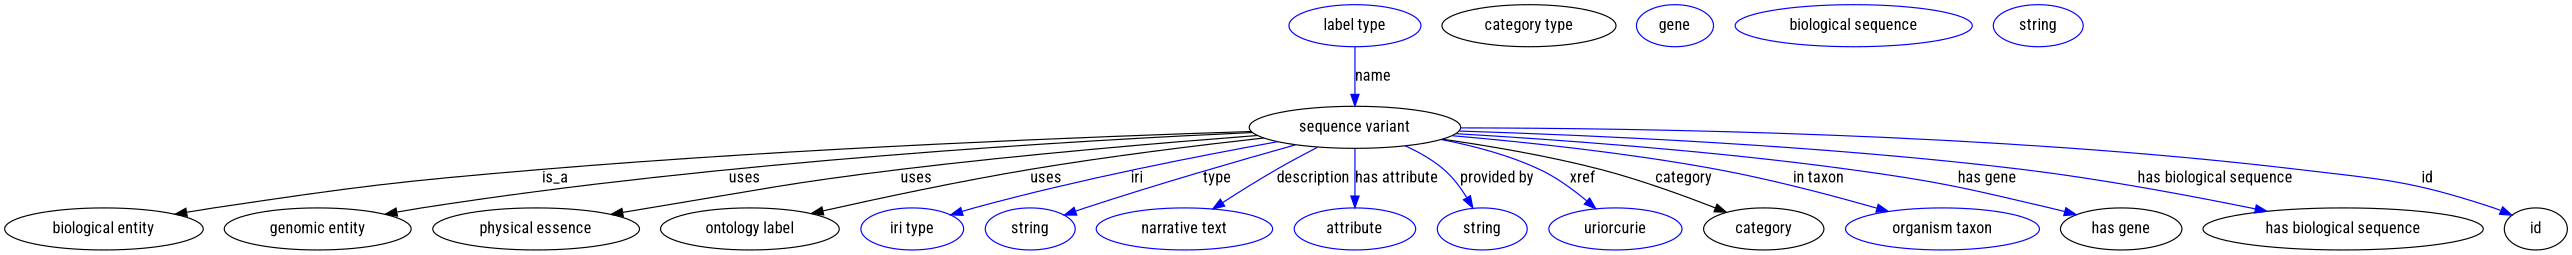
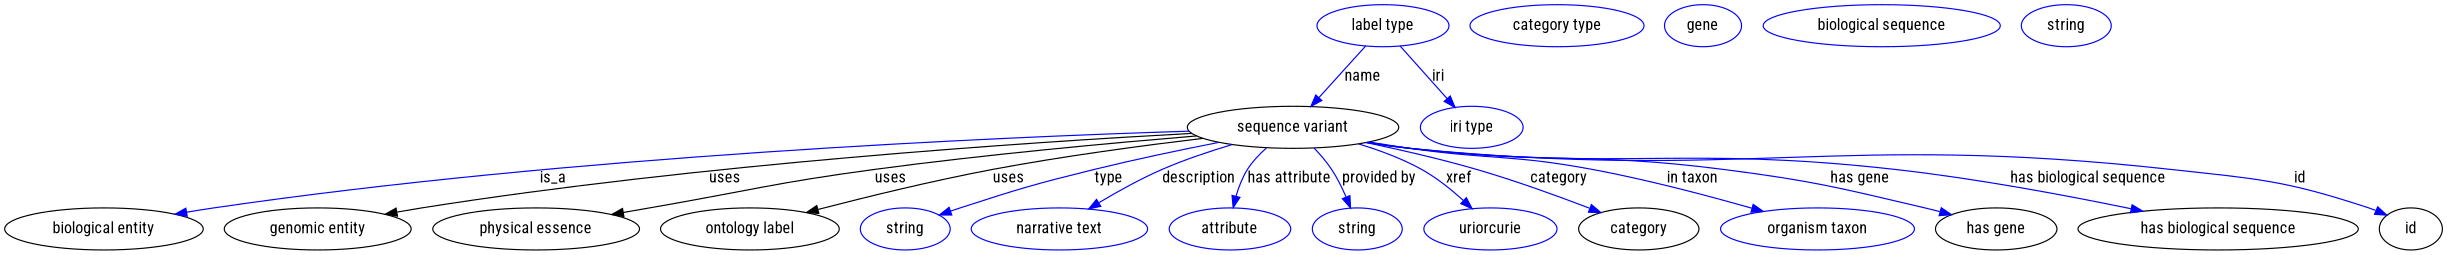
node "category type": color black -> blue
edge "sequence variant" -> "biological entity": color black -> blue
edge "sequence variant" -> "category": color black -> blue
edge "sequence variant" -> "iri type": now "label type" -> "iri type"
